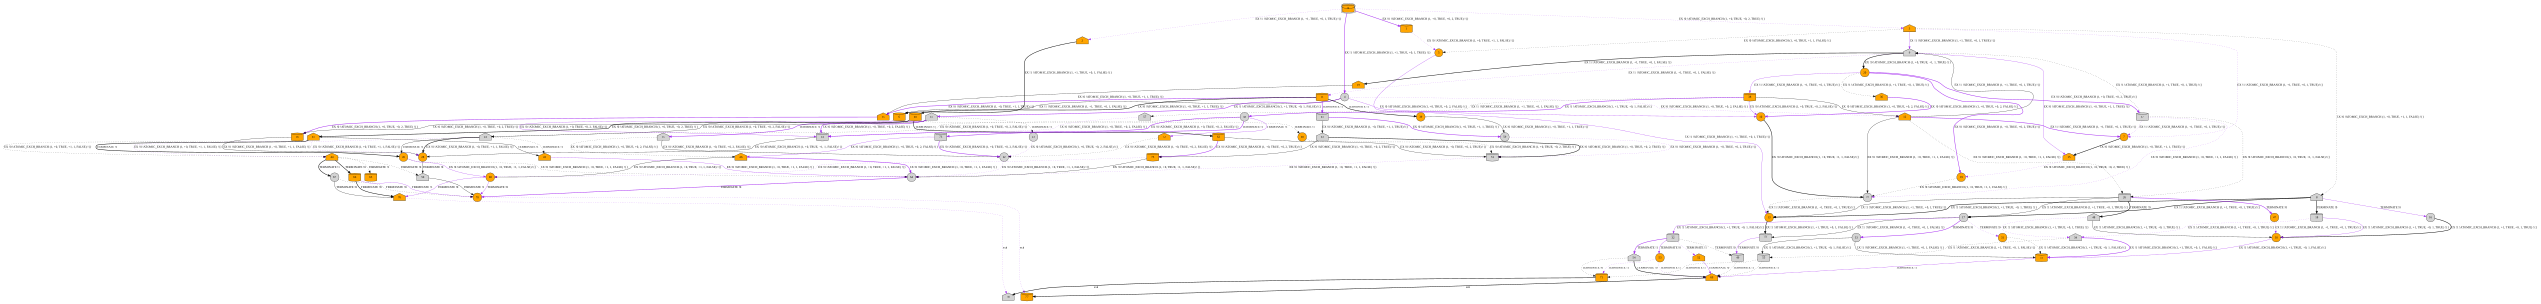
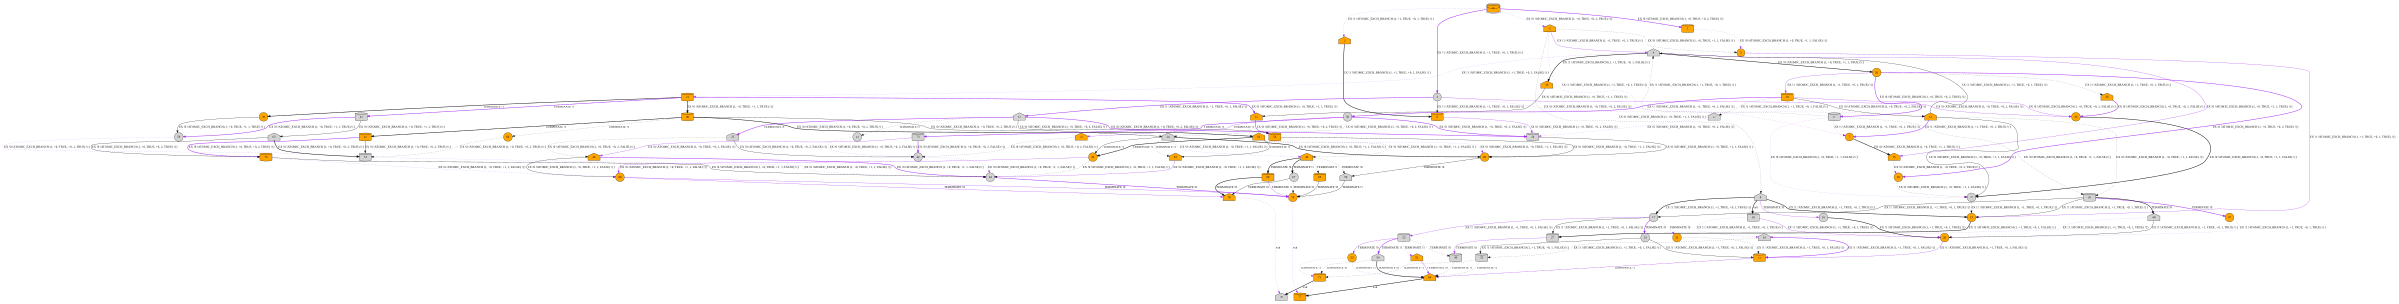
edge "65" -> "70": added, label "TERMINATE !0"
edge "8" -> "18": label "TERMINATE !0" -> "exit"
